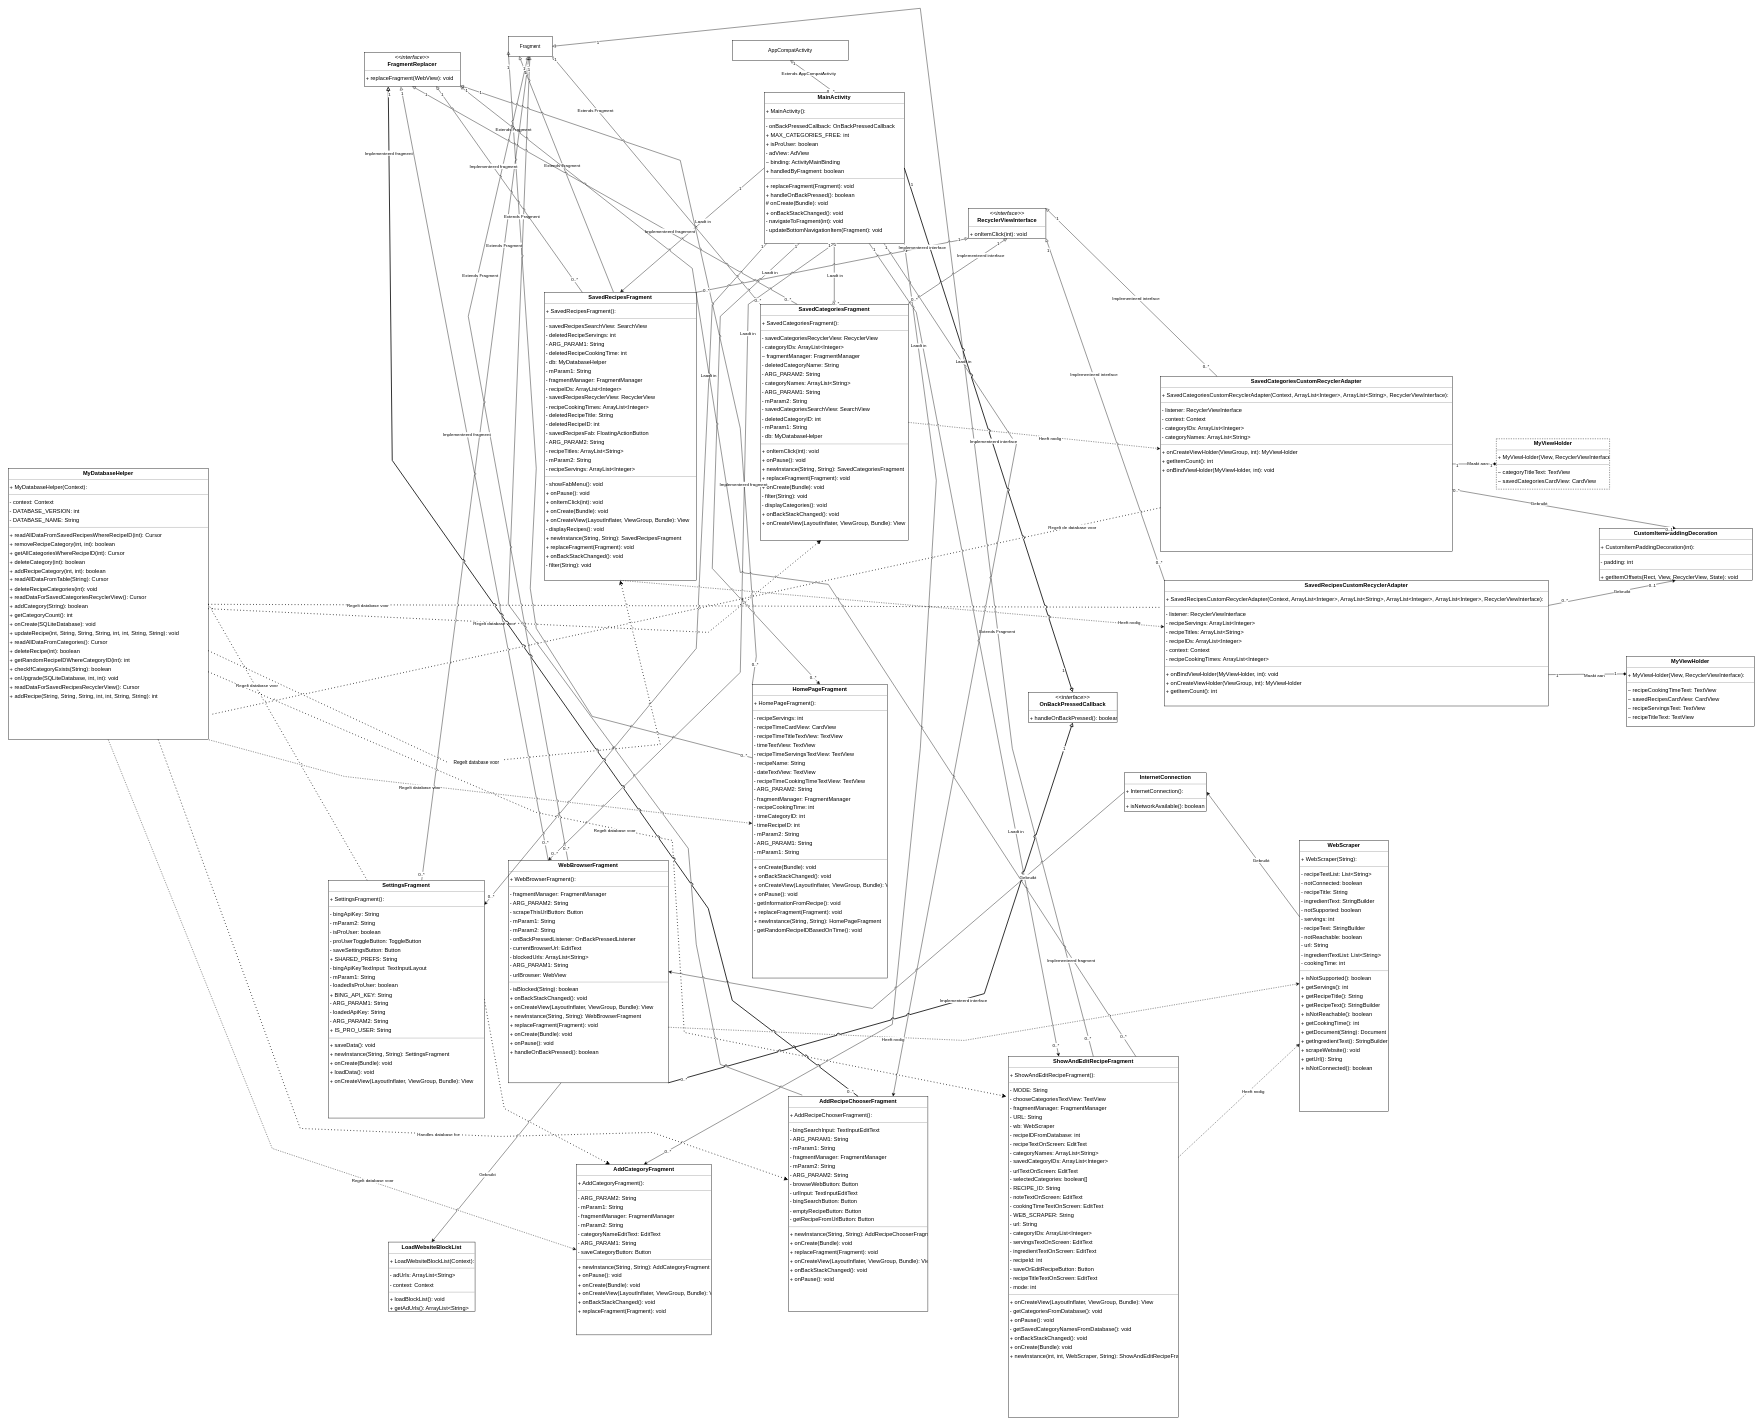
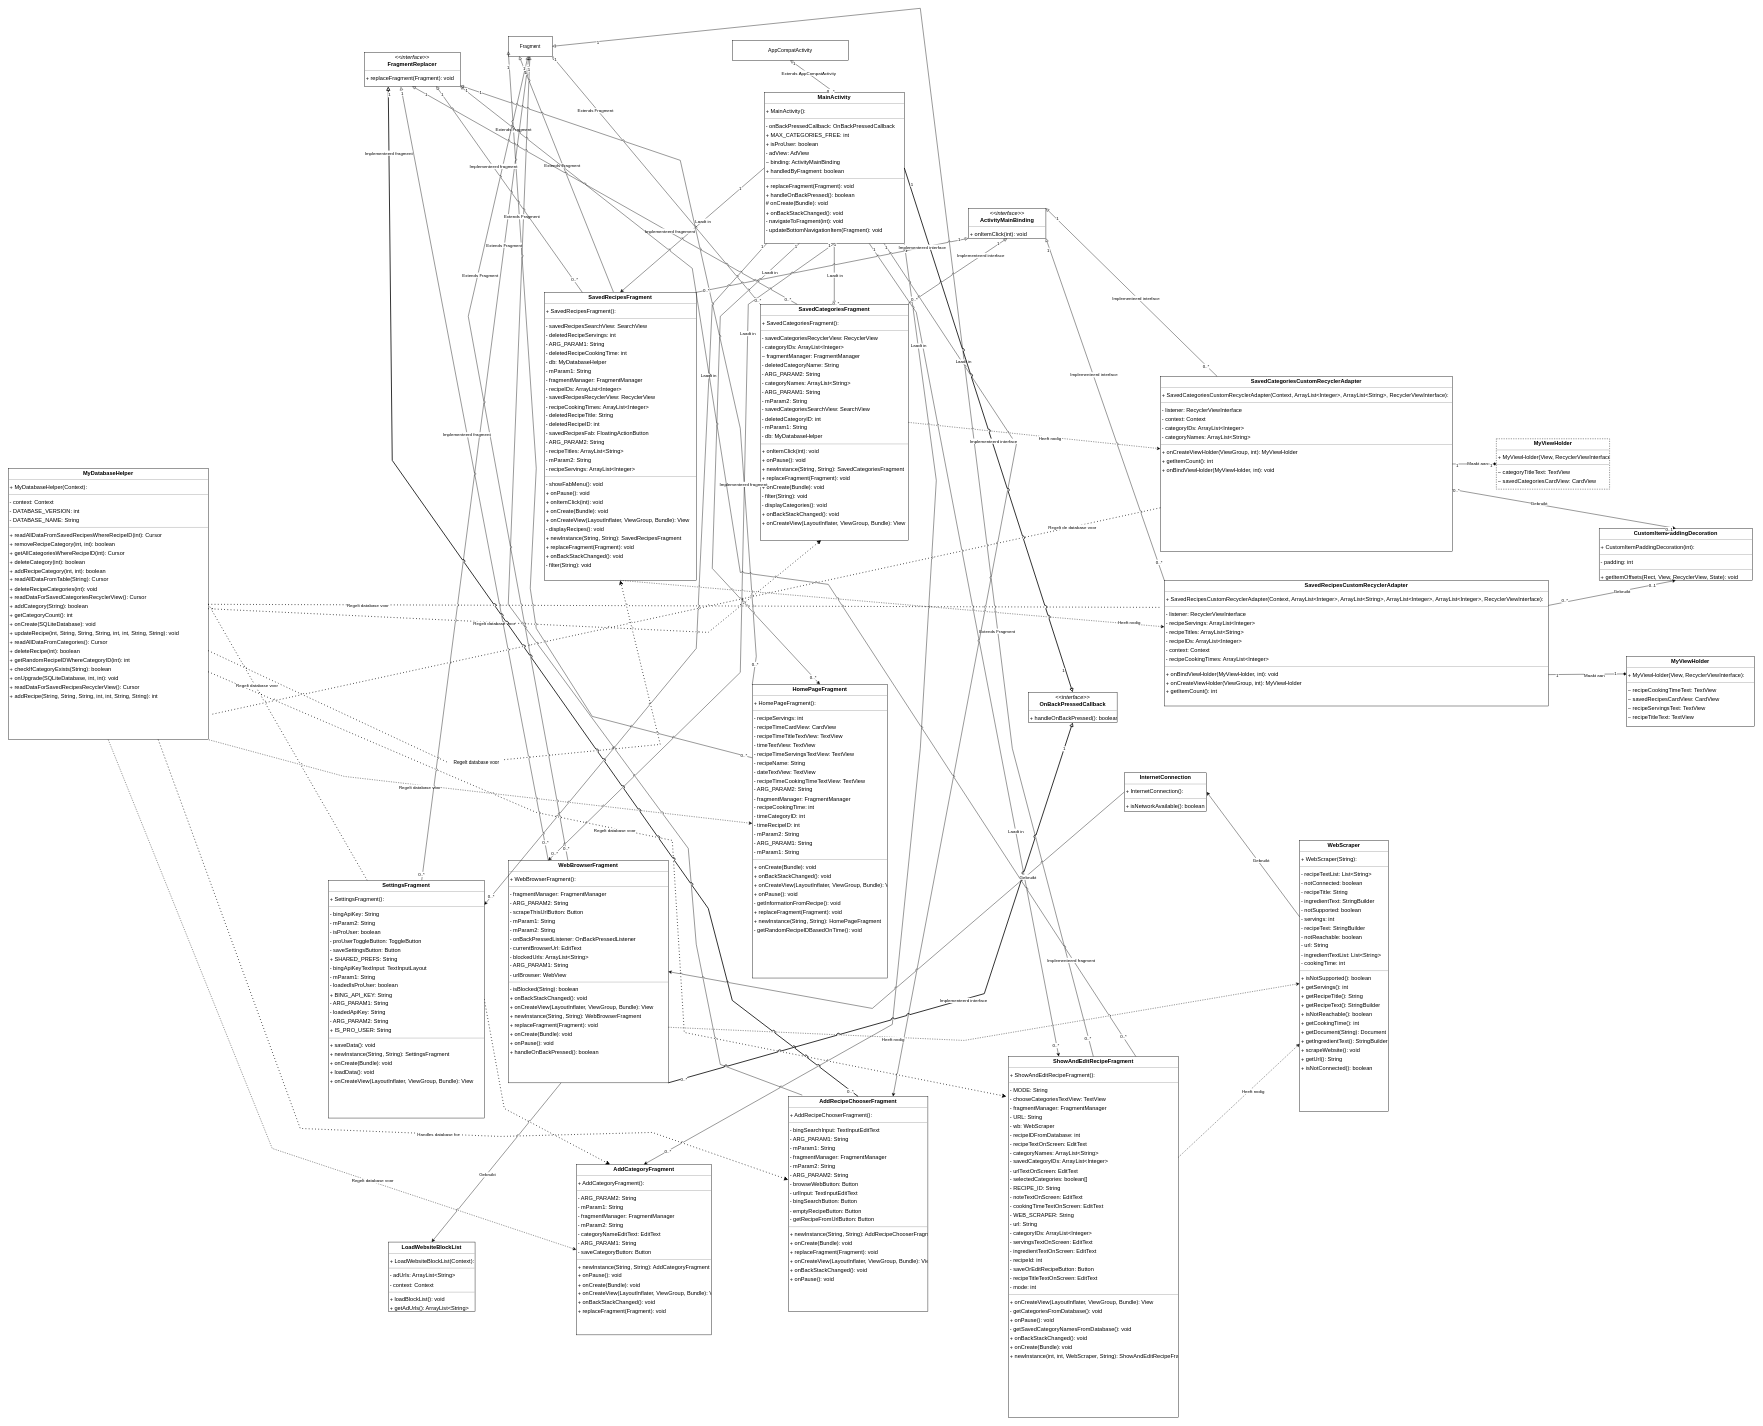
node "<<interface>> FragmentReplacer + replaceFragment(WebView): void": label "<<interface>> FragmentReplacer + replaceFragment(WebView): void" -> "<<interface>> FragmentReplacer + replaceFragment(Fragment): void"
node "<<interface>> RecyclerViewInterface + onItemClick(int): void": label "<<interface>> RecyclerViewInterface + onItemClick(int): void" -> "<<interface>> ActivityMainBinding + onItemClick(int): void"
